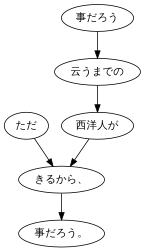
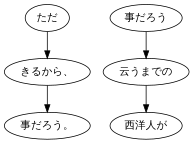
edge "西洋人が" -> "きるから、": removed
